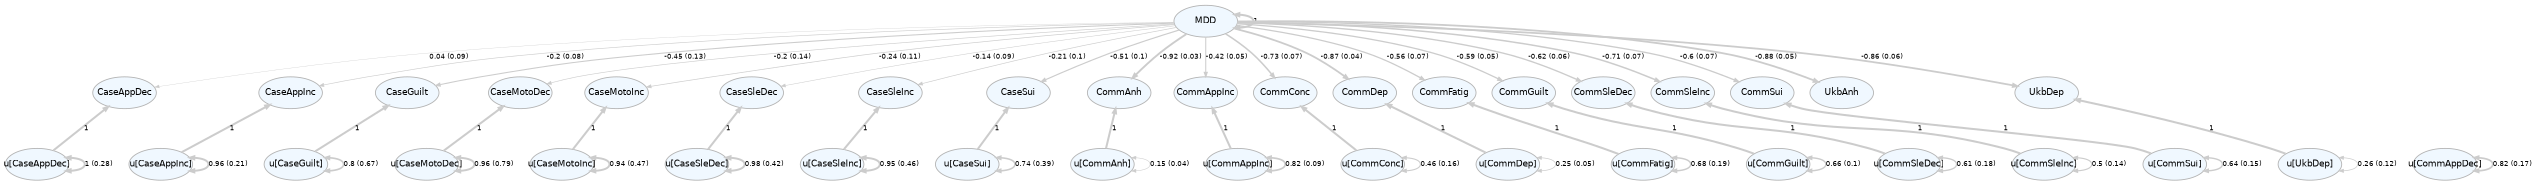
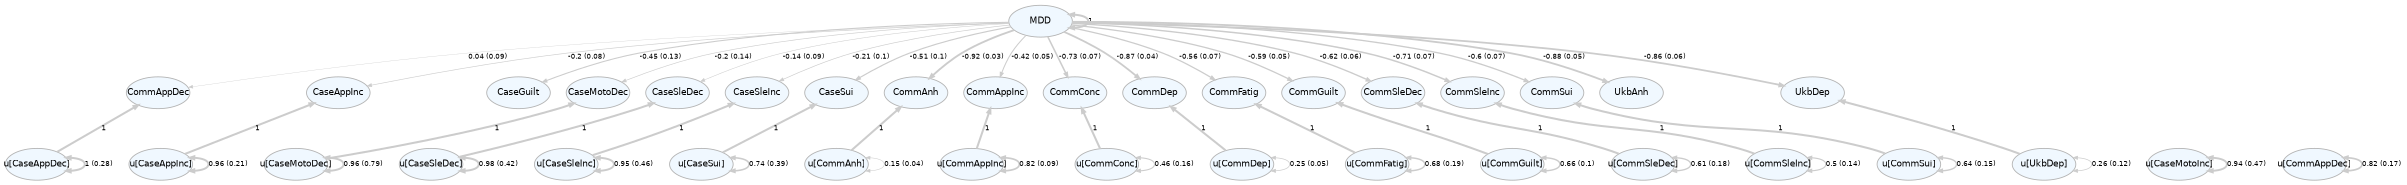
node "CaseAppDec": label "CaseAppDec" -> "CommAppDec"
node "CaseMotoInc": removed
node "u[CaseGuilt]": removed
